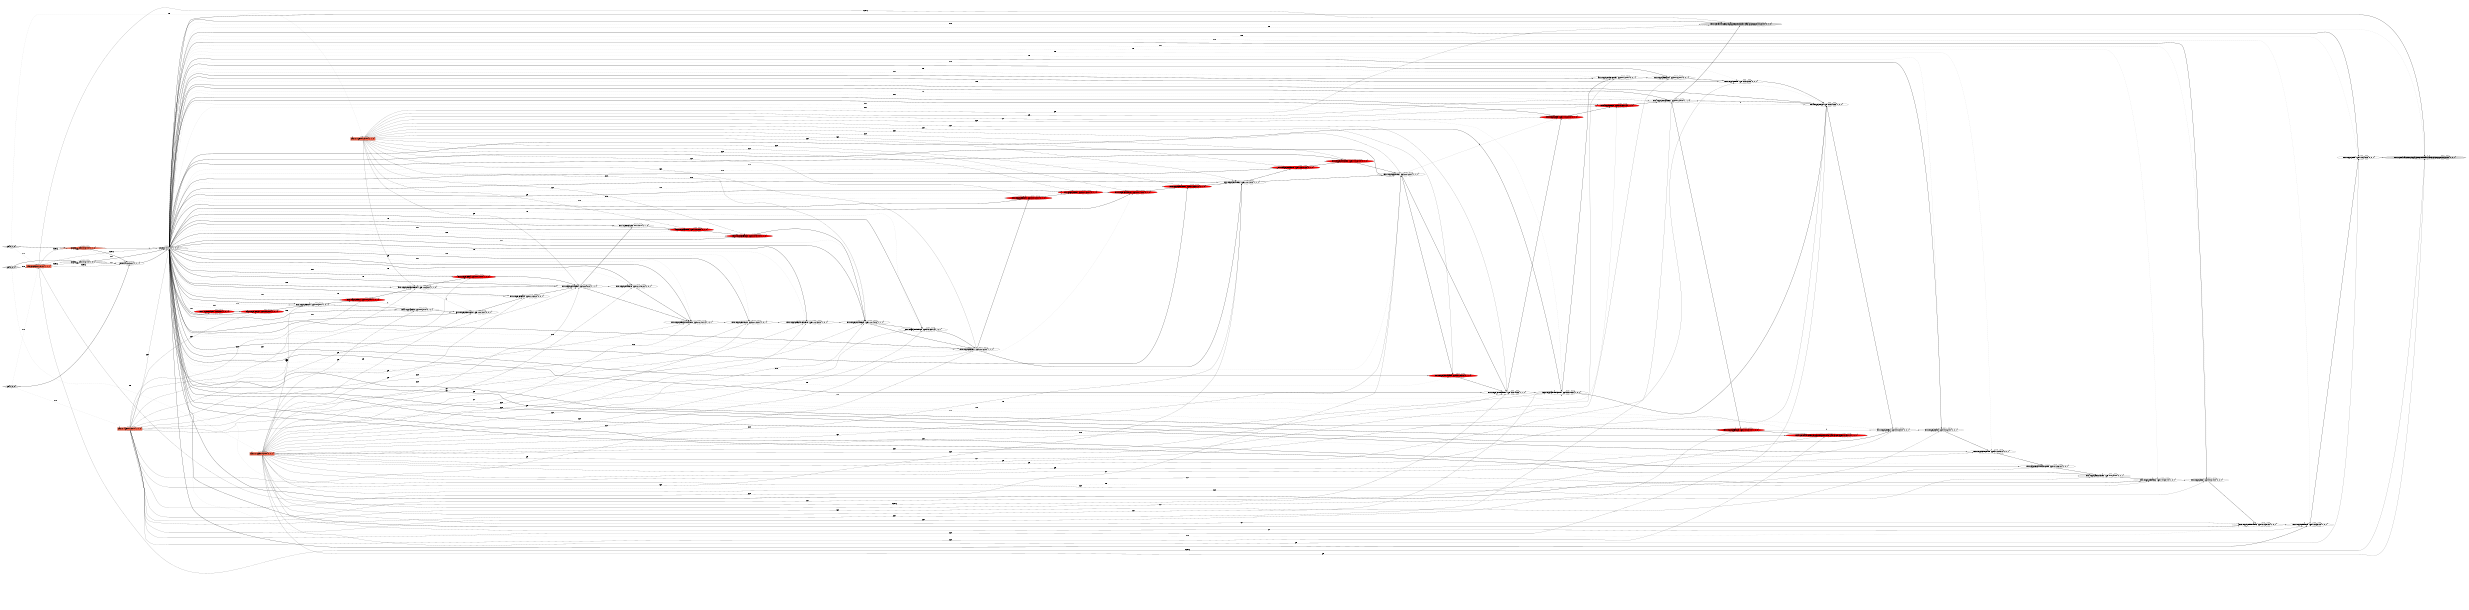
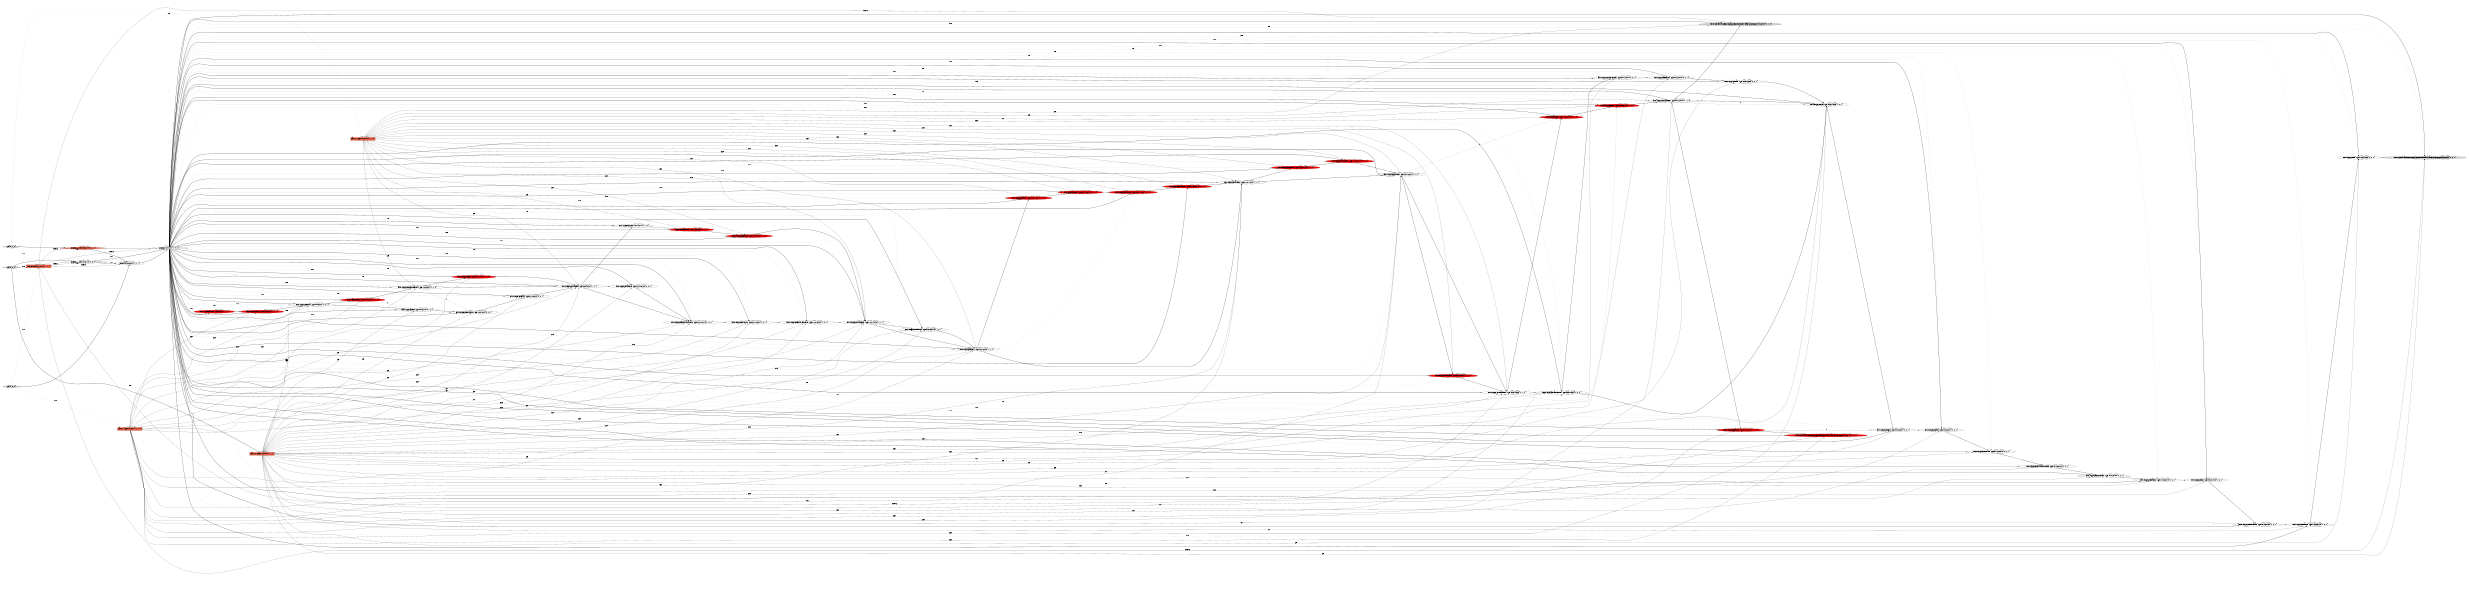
edge "Class<T> type@@@2@@@['1', '0', '0']" -> "property@@@4@@@['1', '1', '1']": now "Class<T> type@@@2@@@['1', '0', '0']" -> "return toType(getFormat(),type)@@@5@@@['1', '0', '1']"
edge "get['0', '0', '1']" -> "Class<T> type@@@2@@@['0', '0', '1']": style dotted -> bold
